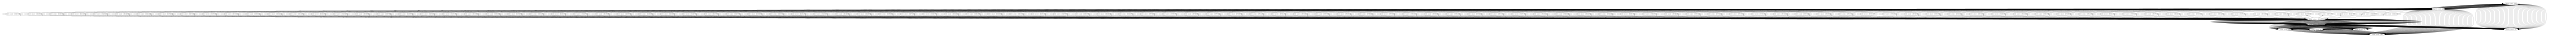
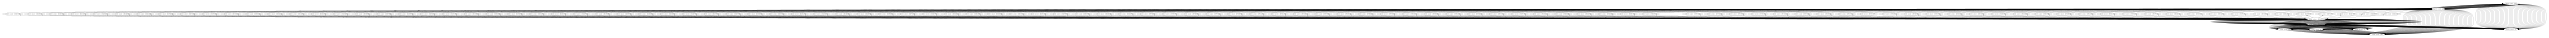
node "loaded values- 1057886675": removed
